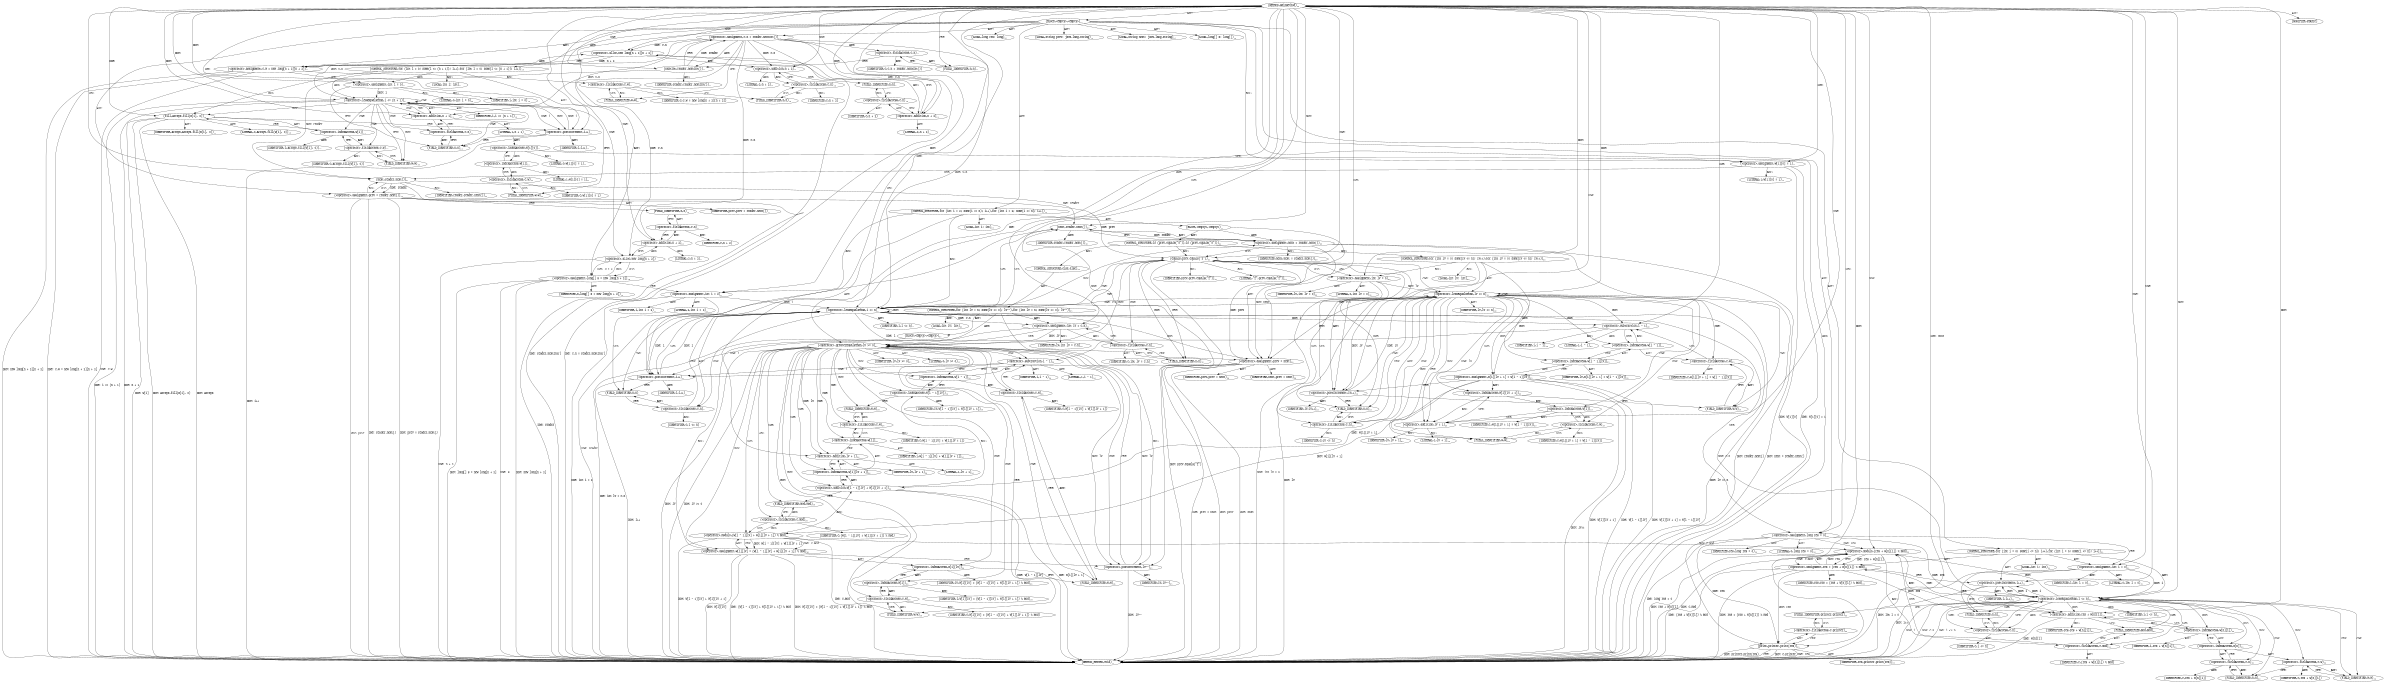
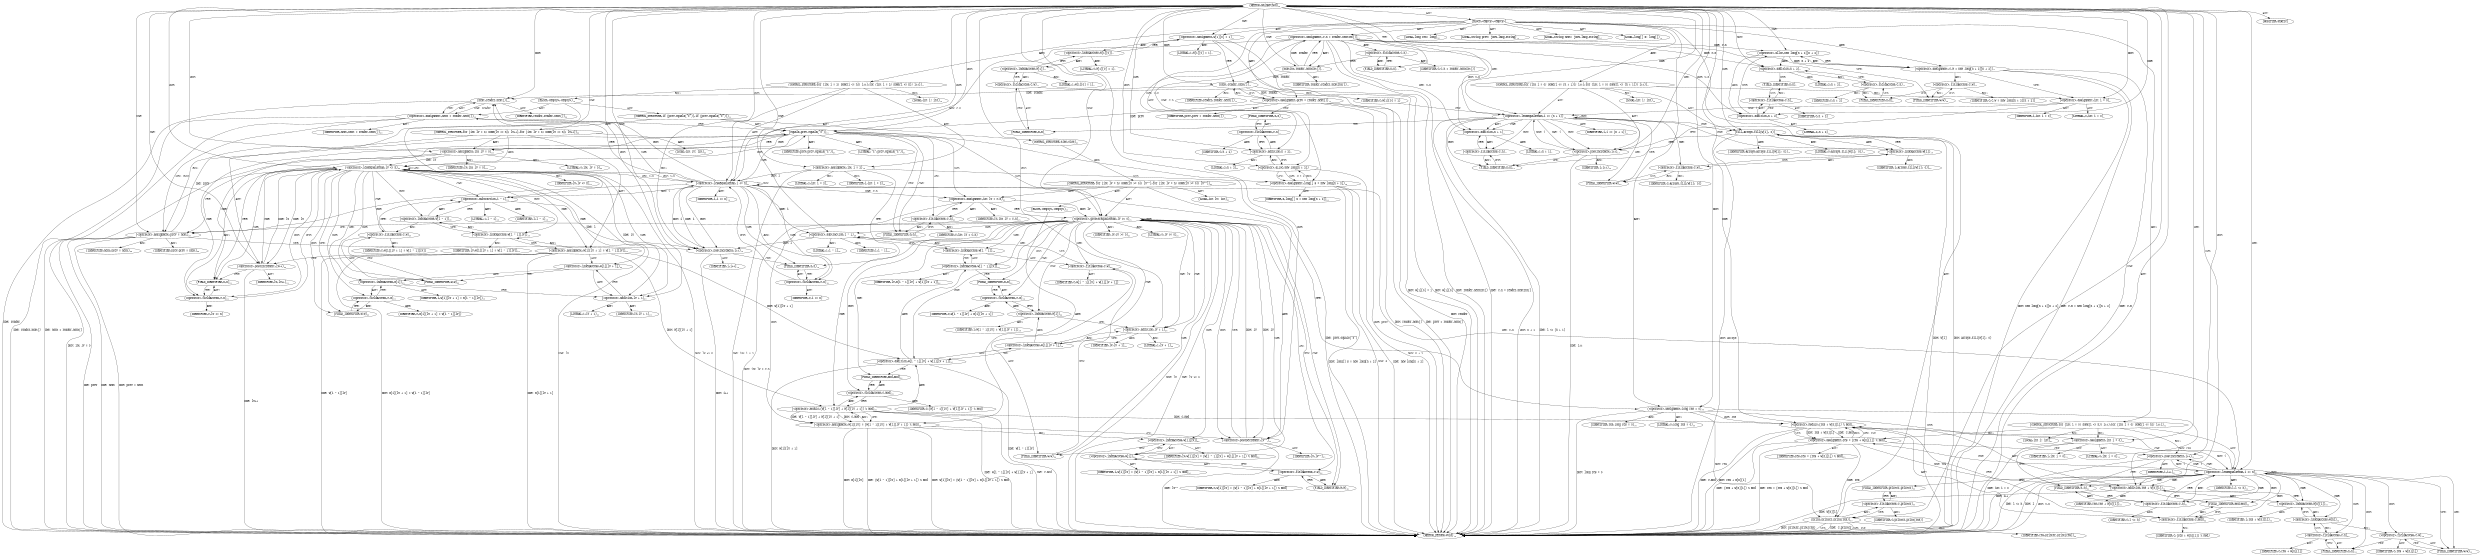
edge "(<operator>.addition,n + 1)" -> "(<operator>.lessEqualsThan,i <= (n + 1))": now "(IDENTIFIER,C,w[1][0] = 1)" -> "(<operator>.lessEqualsThan,i <= (n + 1))"
edge "(LITERAL,1,n + 1)" -> "(<operator>.indexAccess,w[1][0])": now "(<operator>.assignment,w[1][0] = 1)" -> "(<operator>.indexAccess,w[1][0])"
edge "(<operator>.assignment,long[] s = new long[n + 2])" -> "(<operator>.assignment,int i = 2)": reversed
edge "(METHOD,MainMethod)" -> "(METHOD_RETURN,void)": label "DDG: next" -> "AST: "
node "(IDENTIFIER,C,printer.print(res))": added
